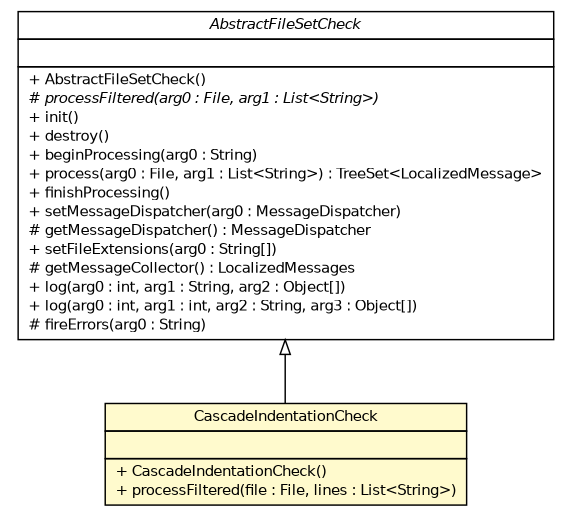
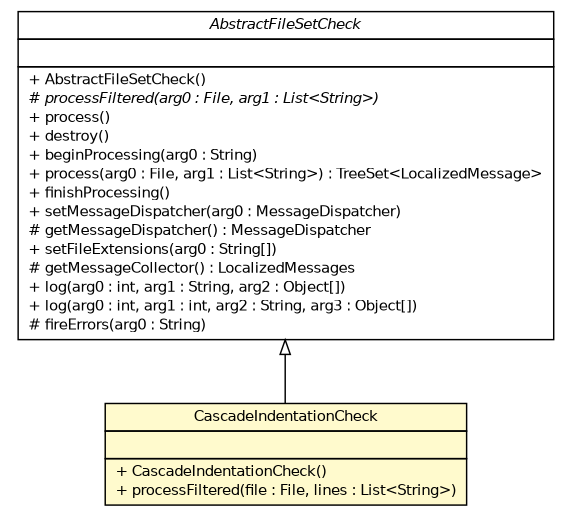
node "AbstractFileSetCheck": text "+ init()" -> "+ process()"
